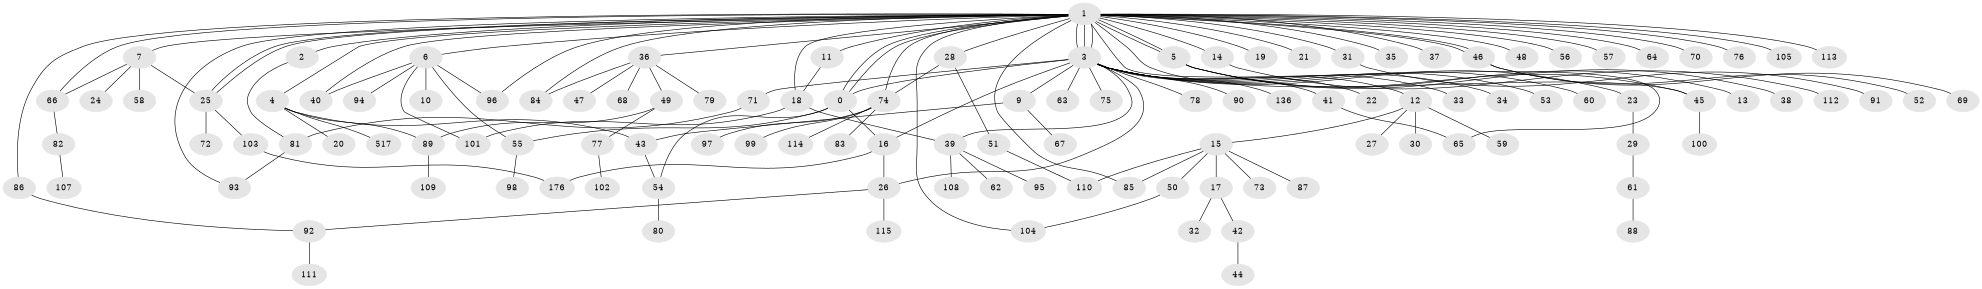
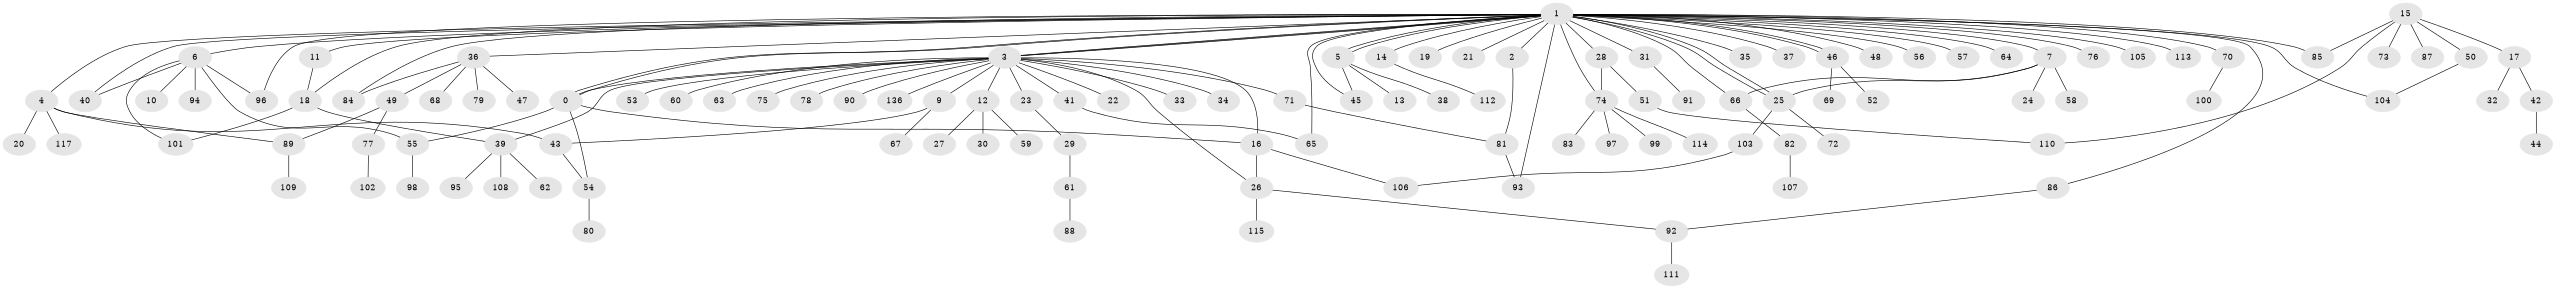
edge "45" -- "100": now "70" -- "100"
edge "12" -- "15": removed
node "517": label "517" -> "117"
node "176": label "176" -> "106"
